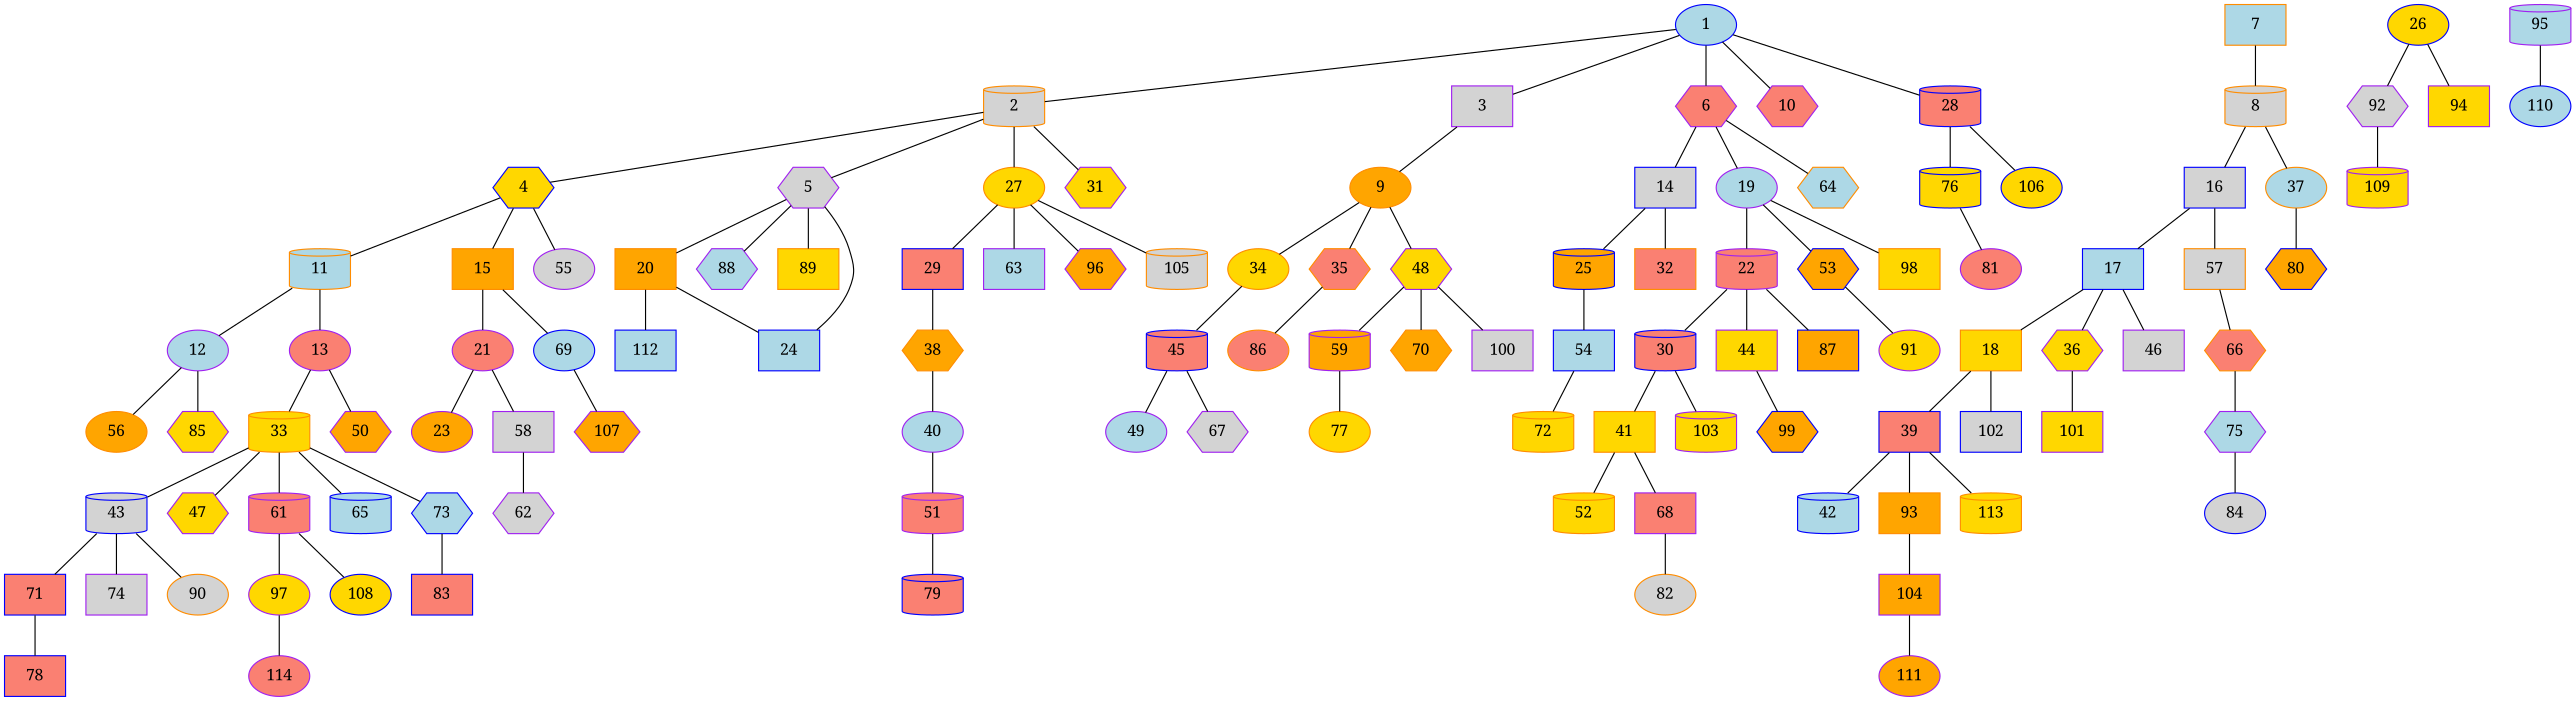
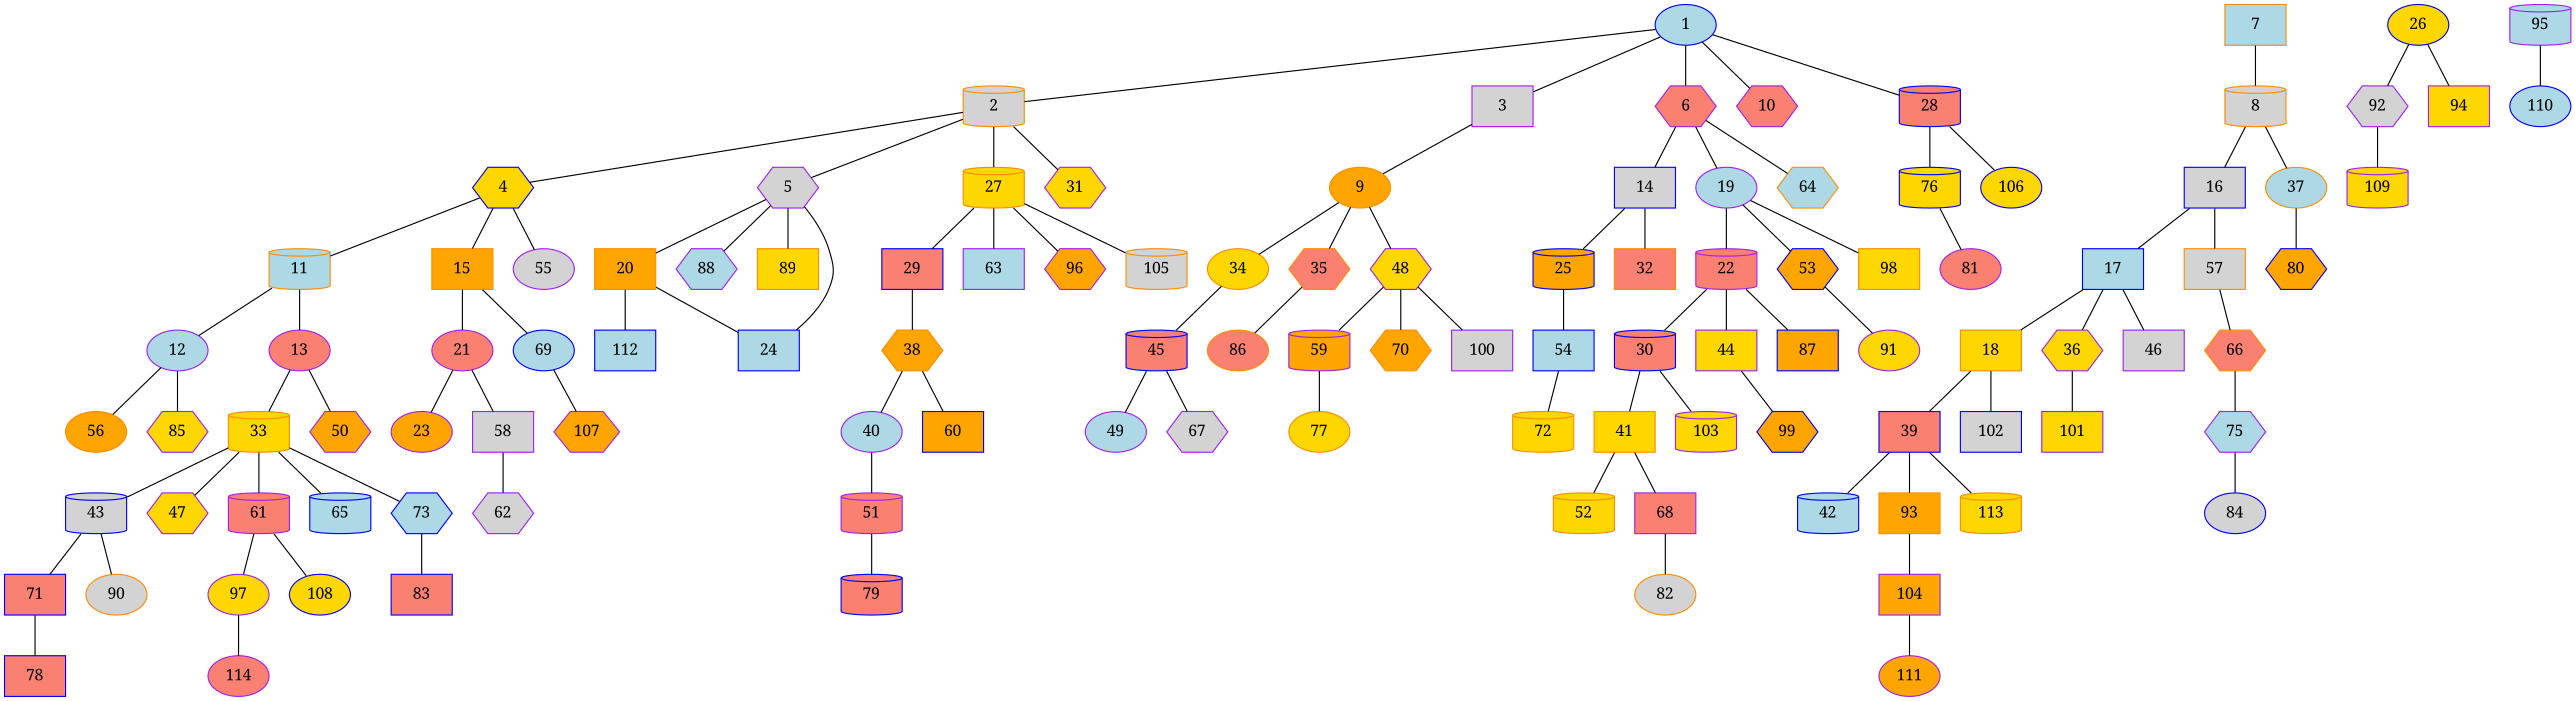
node "27": shape ellipse -> cylinder
node "60": added
node "74": removed
